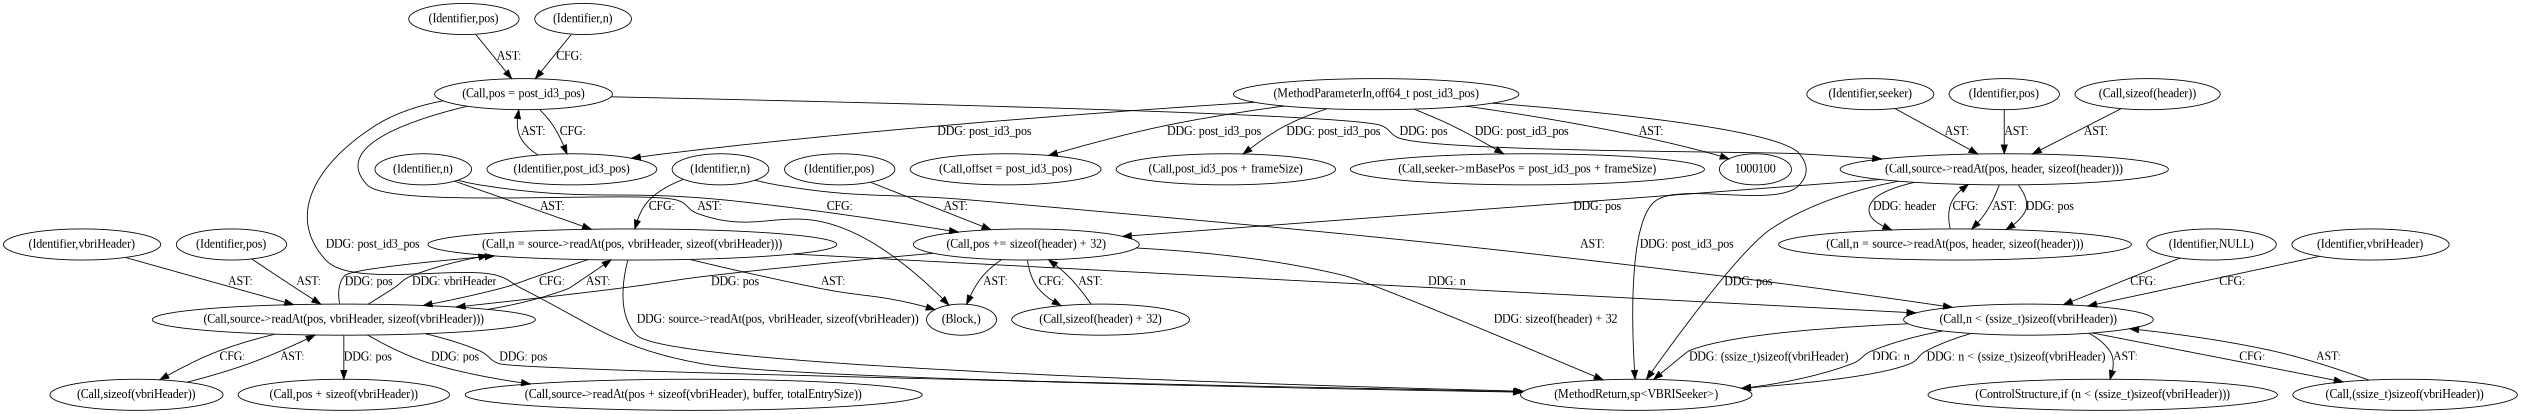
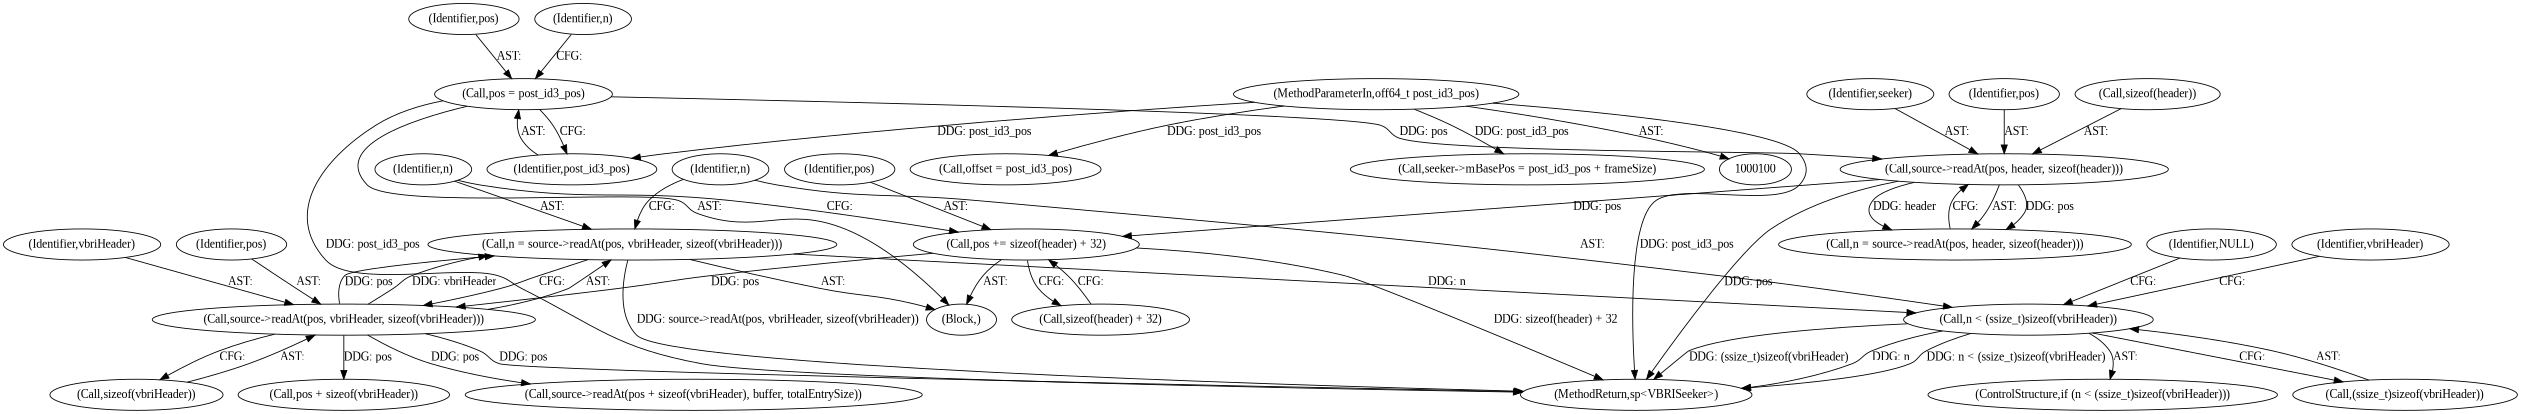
node "(Call,post_id3_pos + frameSize)": removed
edge "(Call,sizeof(header) + 32)" -> "(Call,pos += sizeof(header) + 32)": label "AST: " -> "CFG: "
